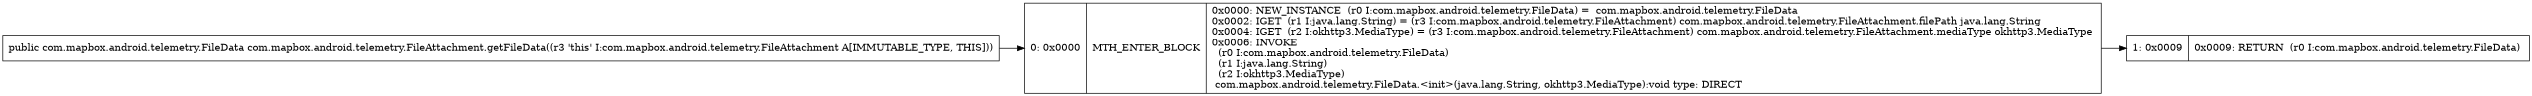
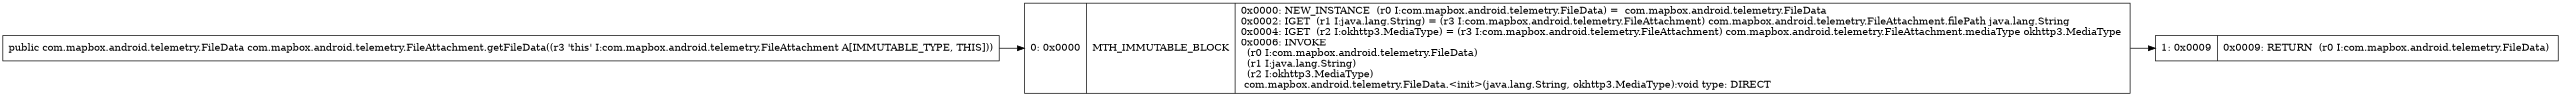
node "0: 0x0000": text "MTH_ENTER_BLOCK" -> "MTH_IMMUTABLE_BLOCK"
